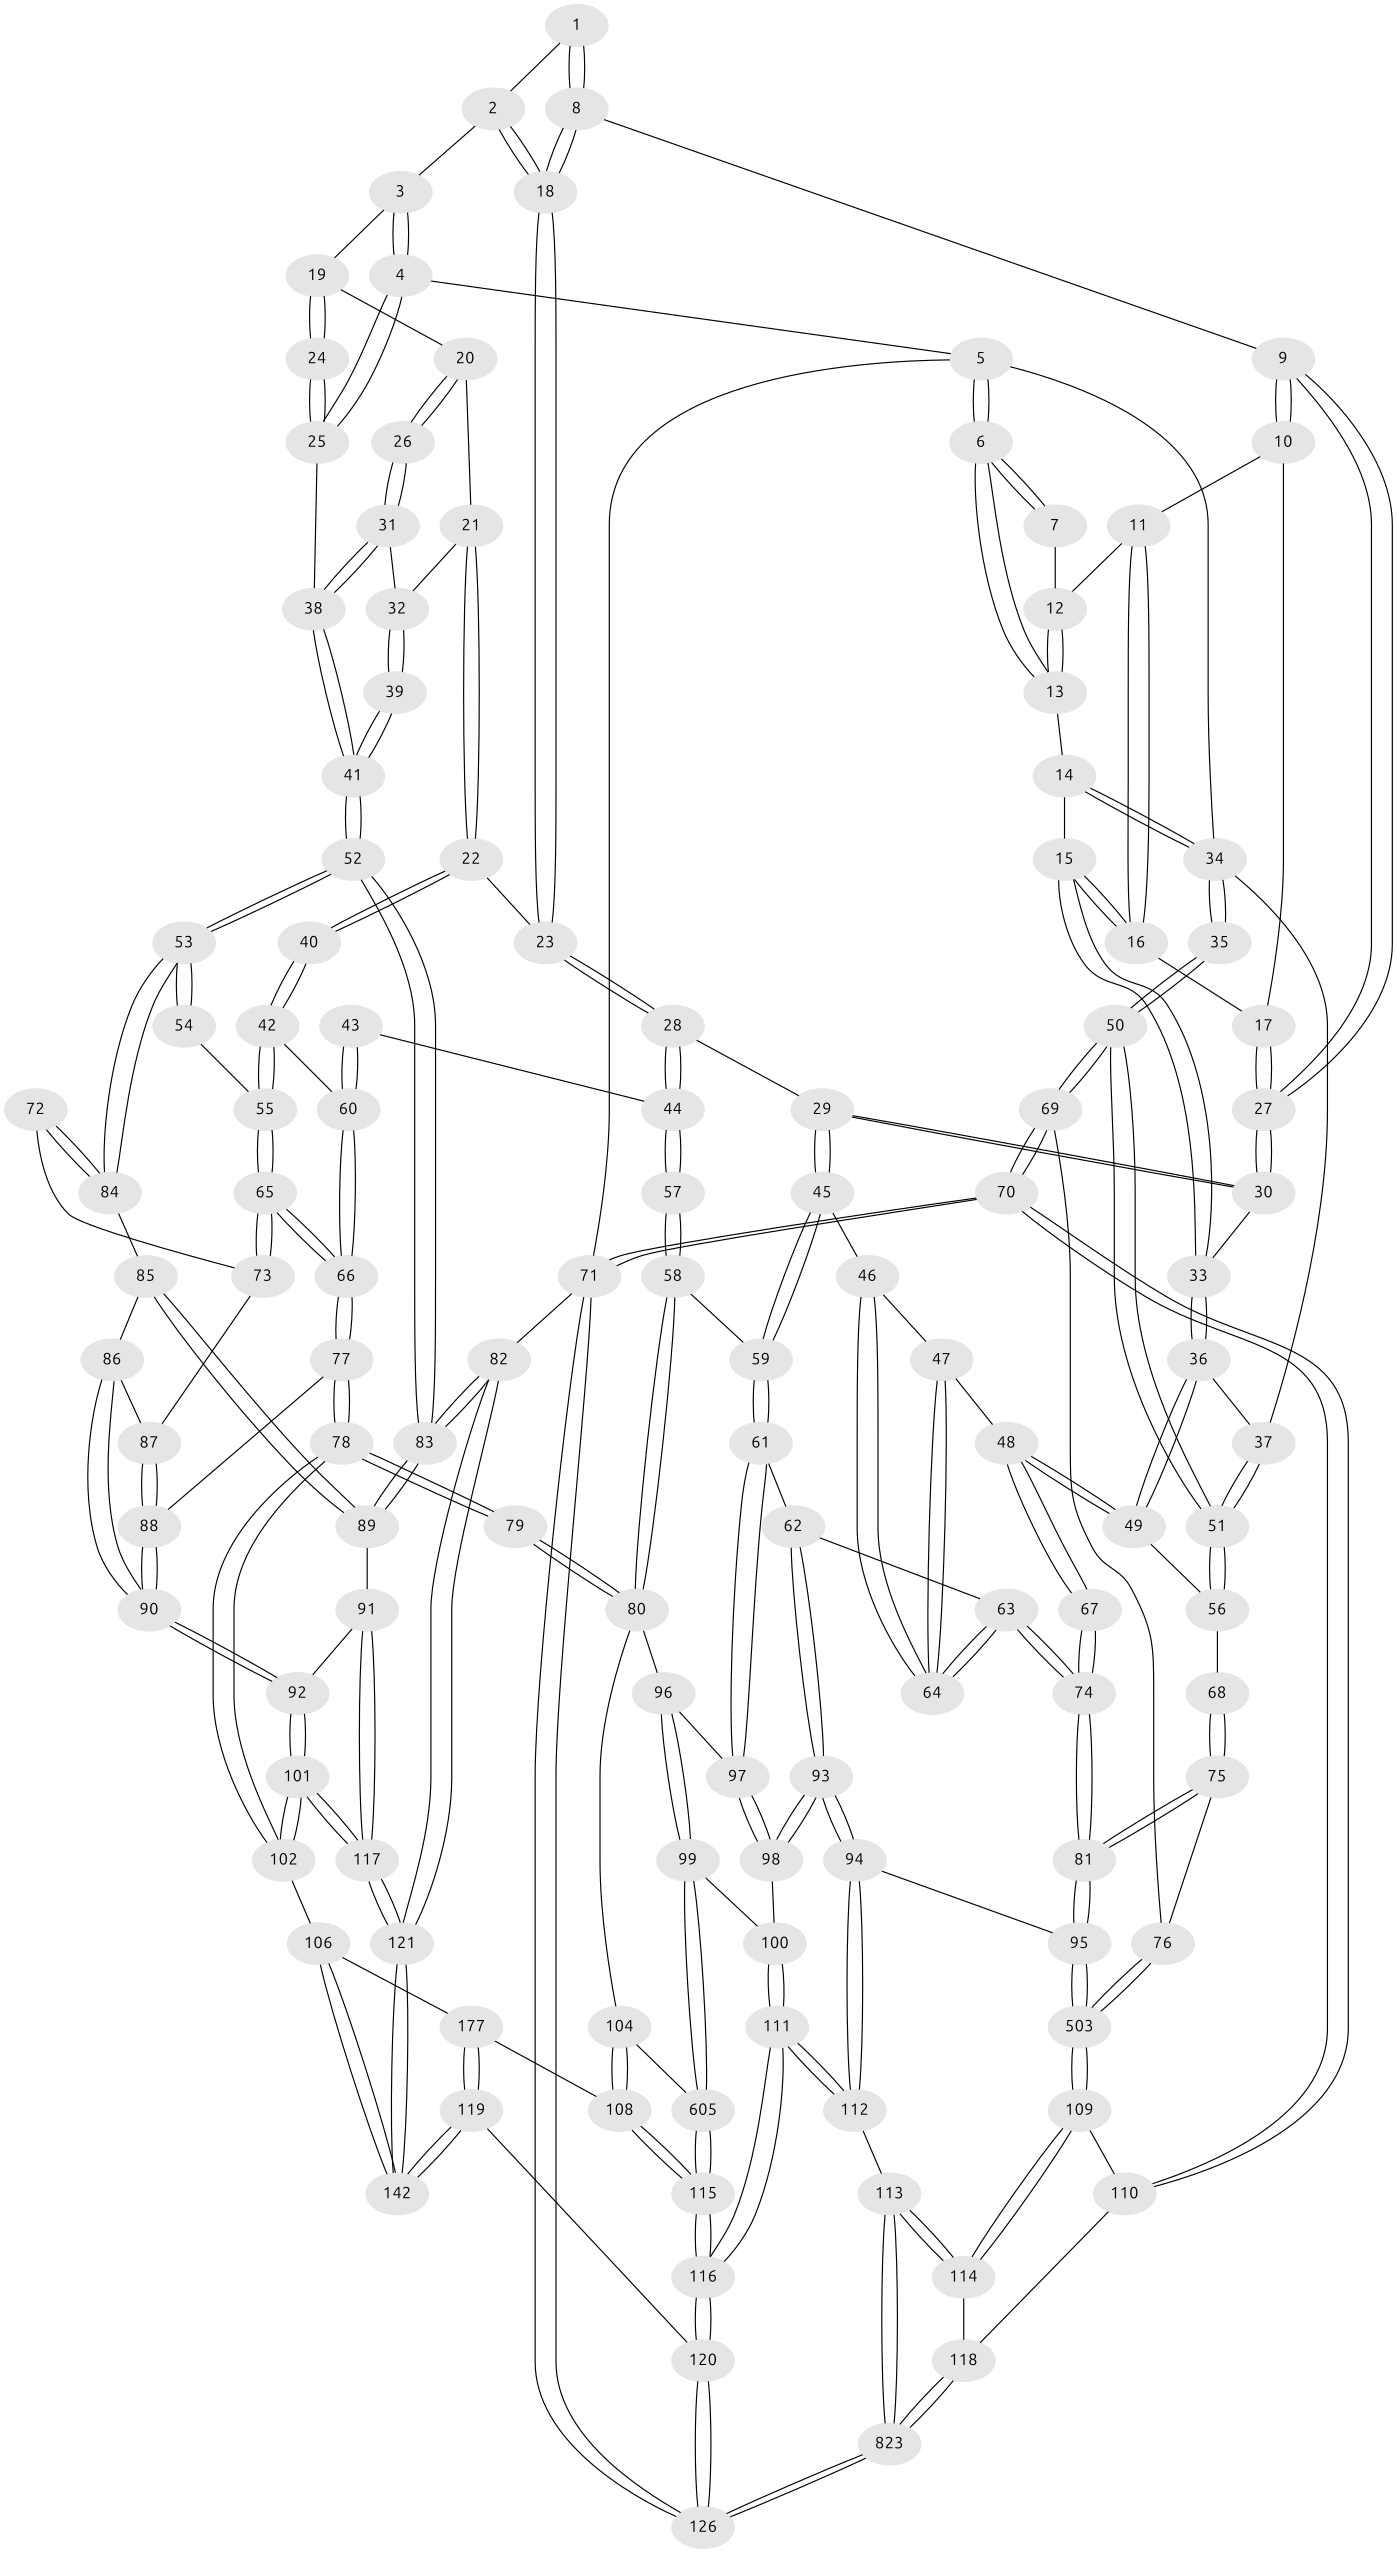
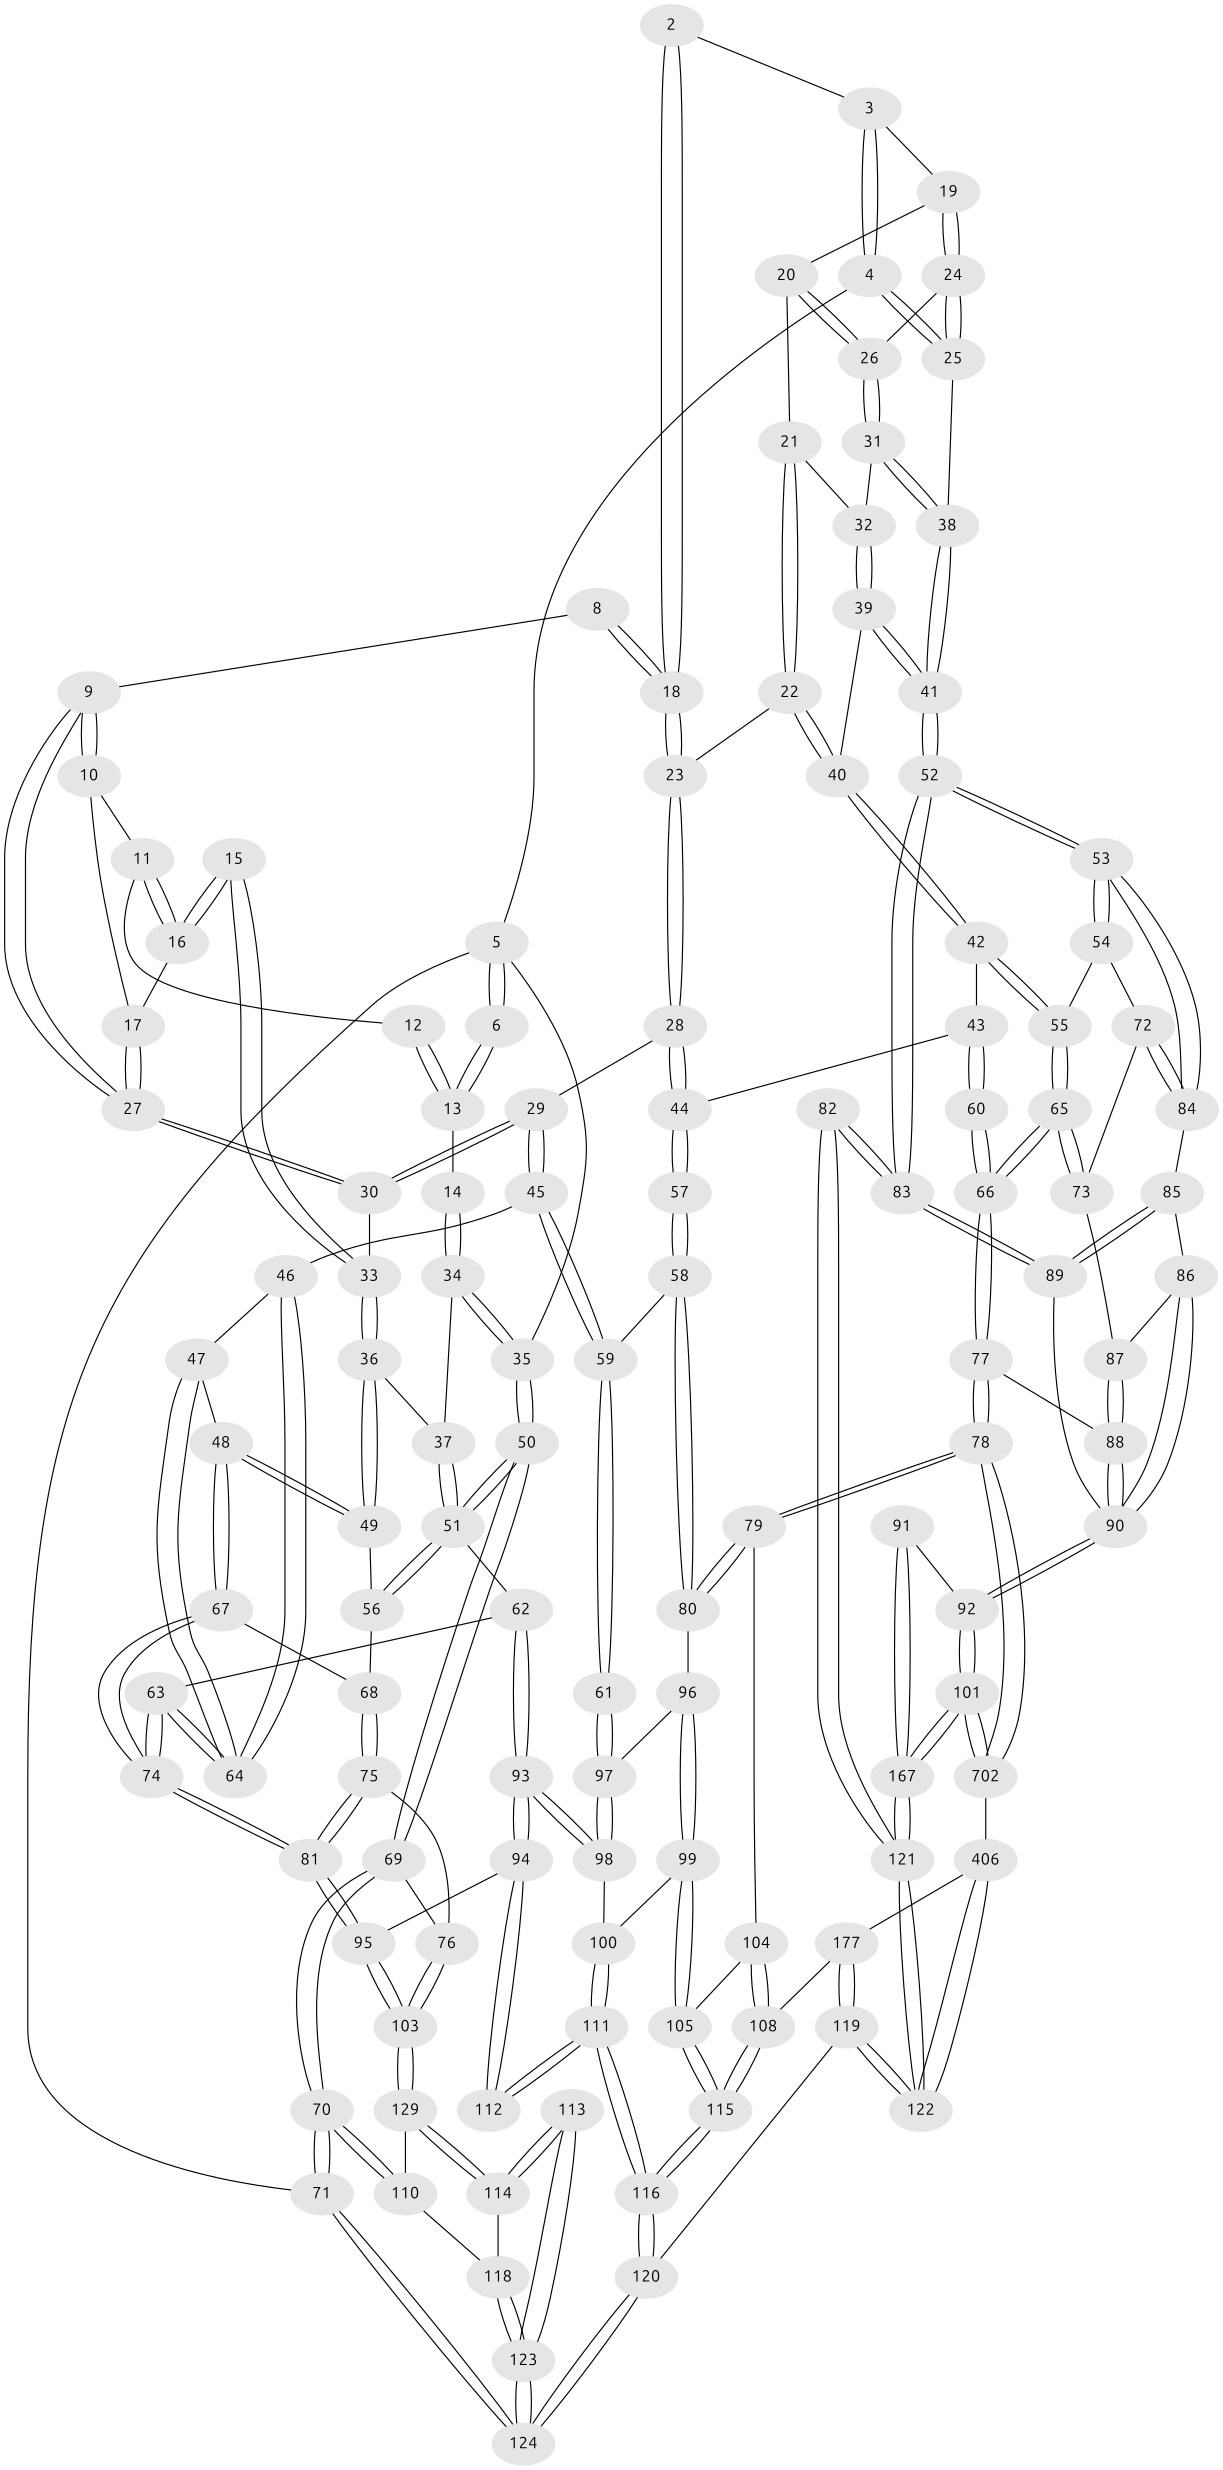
node "1": removed
edge "24" -- "26": added
node "7": removed
edge "5" -- "34": now "5" -- "35"
edge "39" -- "40": added
edge "14" -- "15": removed
edge "54" -- "72": added
edge "42" -- "60": now "42" -- "43"
edge "71" -- "82": removed
edge "61" -- "62": now "51" -- "62"
edge "89" -- "91": now "89" -- "90"
edge "67" -- "68": added
edge "80" -- "104": now "79" -- "104"
node "102": label "102" -> "702"
node "117": label "117" -> "167"
node "106": label "106" -> "406"
node "503": label "503" -> "103"
node "605": label "605" -> "105"
node "109": label "109" -> "129"
edge "112" -- "113": removed
node "142": label "142" -> "122"
node "823": label "823" -> "123"
node "126": label "126" -> "124"
